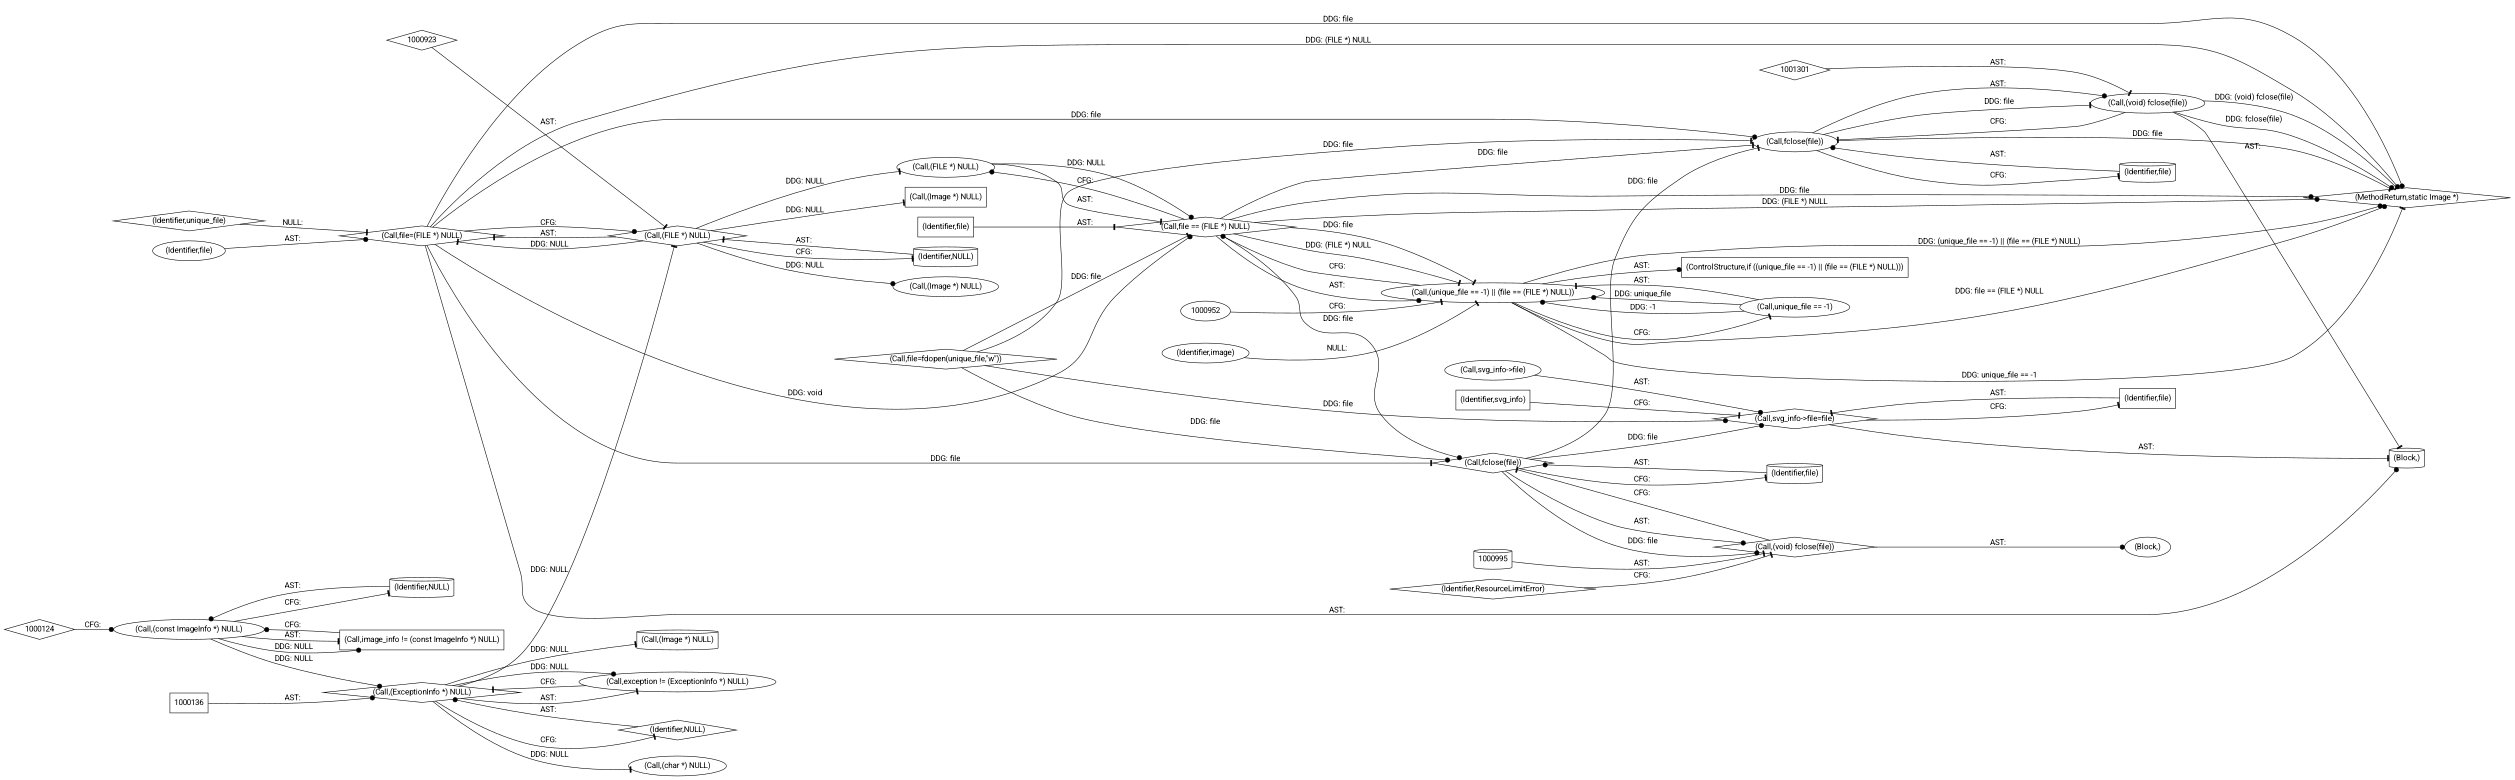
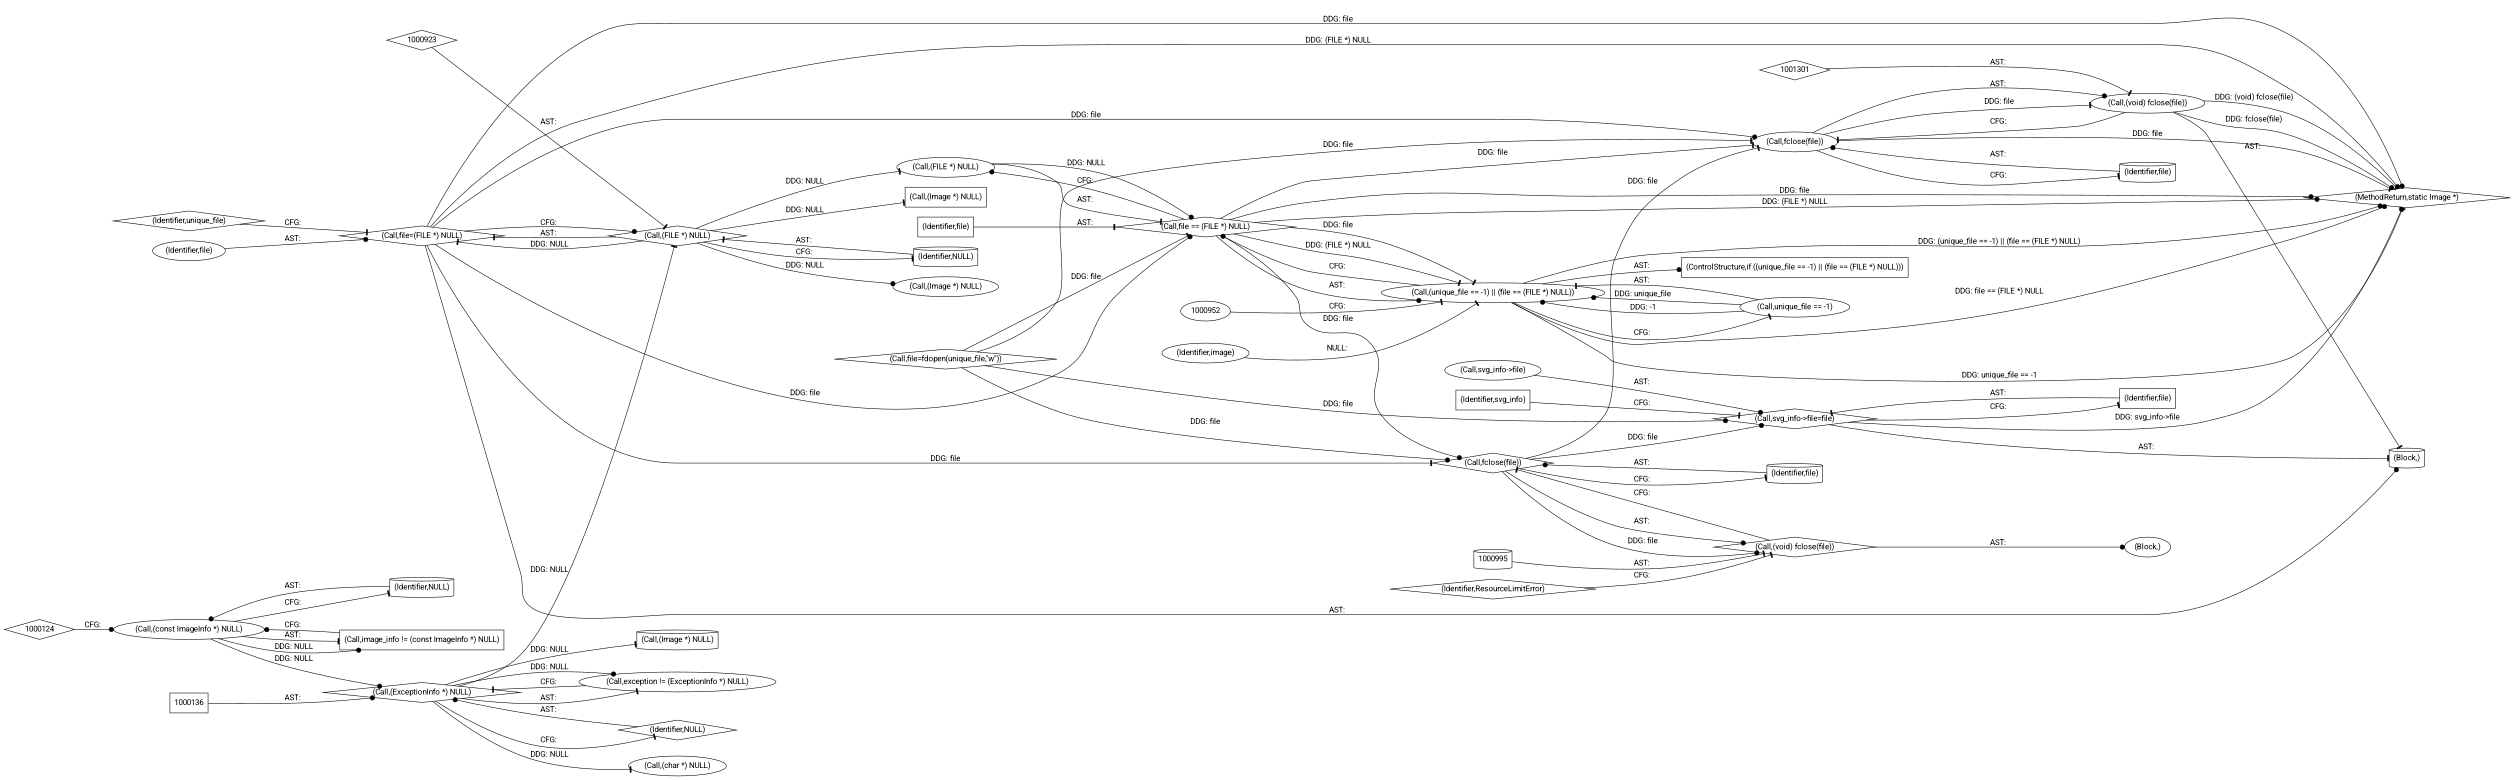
edge "(Identifier,unique_file)" -> "(Call,file=(FILE *) NULL)": label "NULL: " -> "CFG: "
edge "(Call,file=(FILE *) NULL)" -> "(Call,file == (FILE *) NULL)": label "DDG: void" -> "DDG: file"
edge "(Call,svg_info->file=file)" -> "(MethodReturn,static Image *)": added, label "DDG: svg_info->file"
